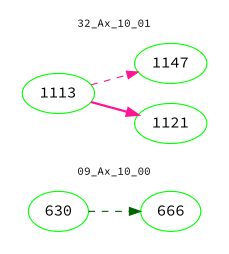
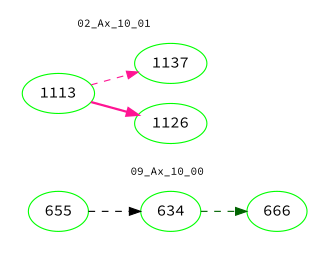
cluster "32_Ax_10_01": label "32_Ax_10_01" -> "02_Ax_10_01"
node "1147": label "1147" -> "1137"
node "1121": label "1121" -> "1126"
node "655": added
node "630": label "630" -> "634"
